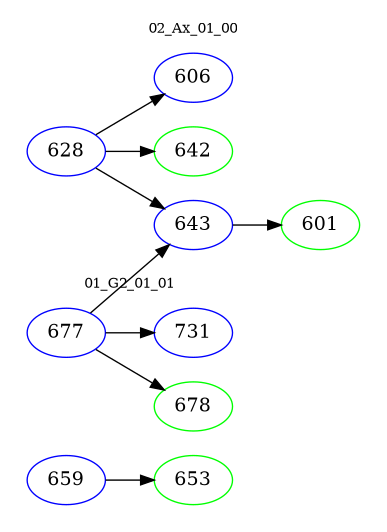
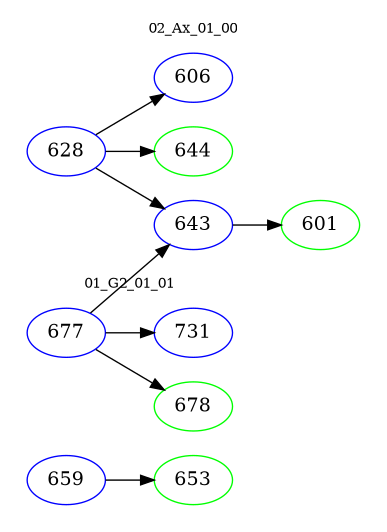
node "642": label "642" -> "644"
